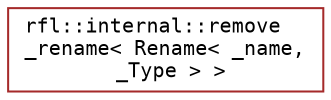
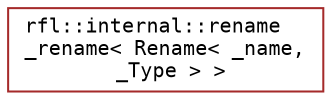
node "rfl::internal::remove _rename< Rename< _name, _Type > >": label "rfl::internal::remove _rename< Rename< _name, _Type > >" -> "rfl::internal::rename _rename< Rename< _name, _Type > >"
